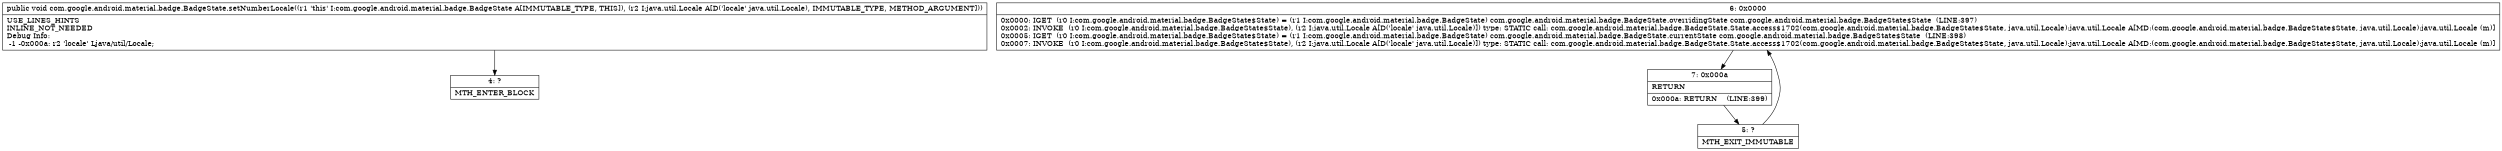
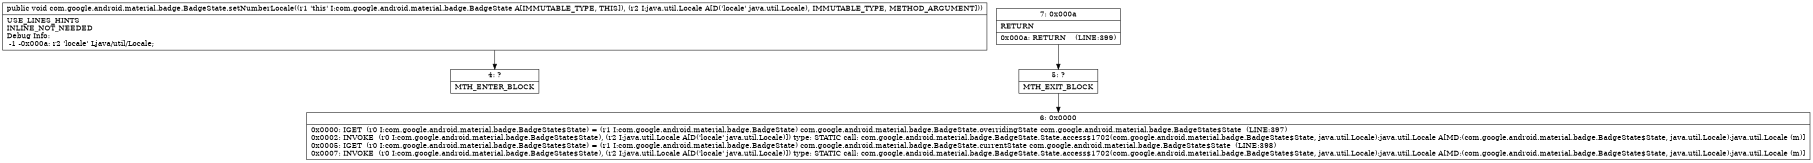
edge "6: 0x0000" -> "7: 0x000a": removed
node "5: ?": text "MTH_EXIT_IMMUTABLE" -> "MTH_EXIT_BLOCK"
